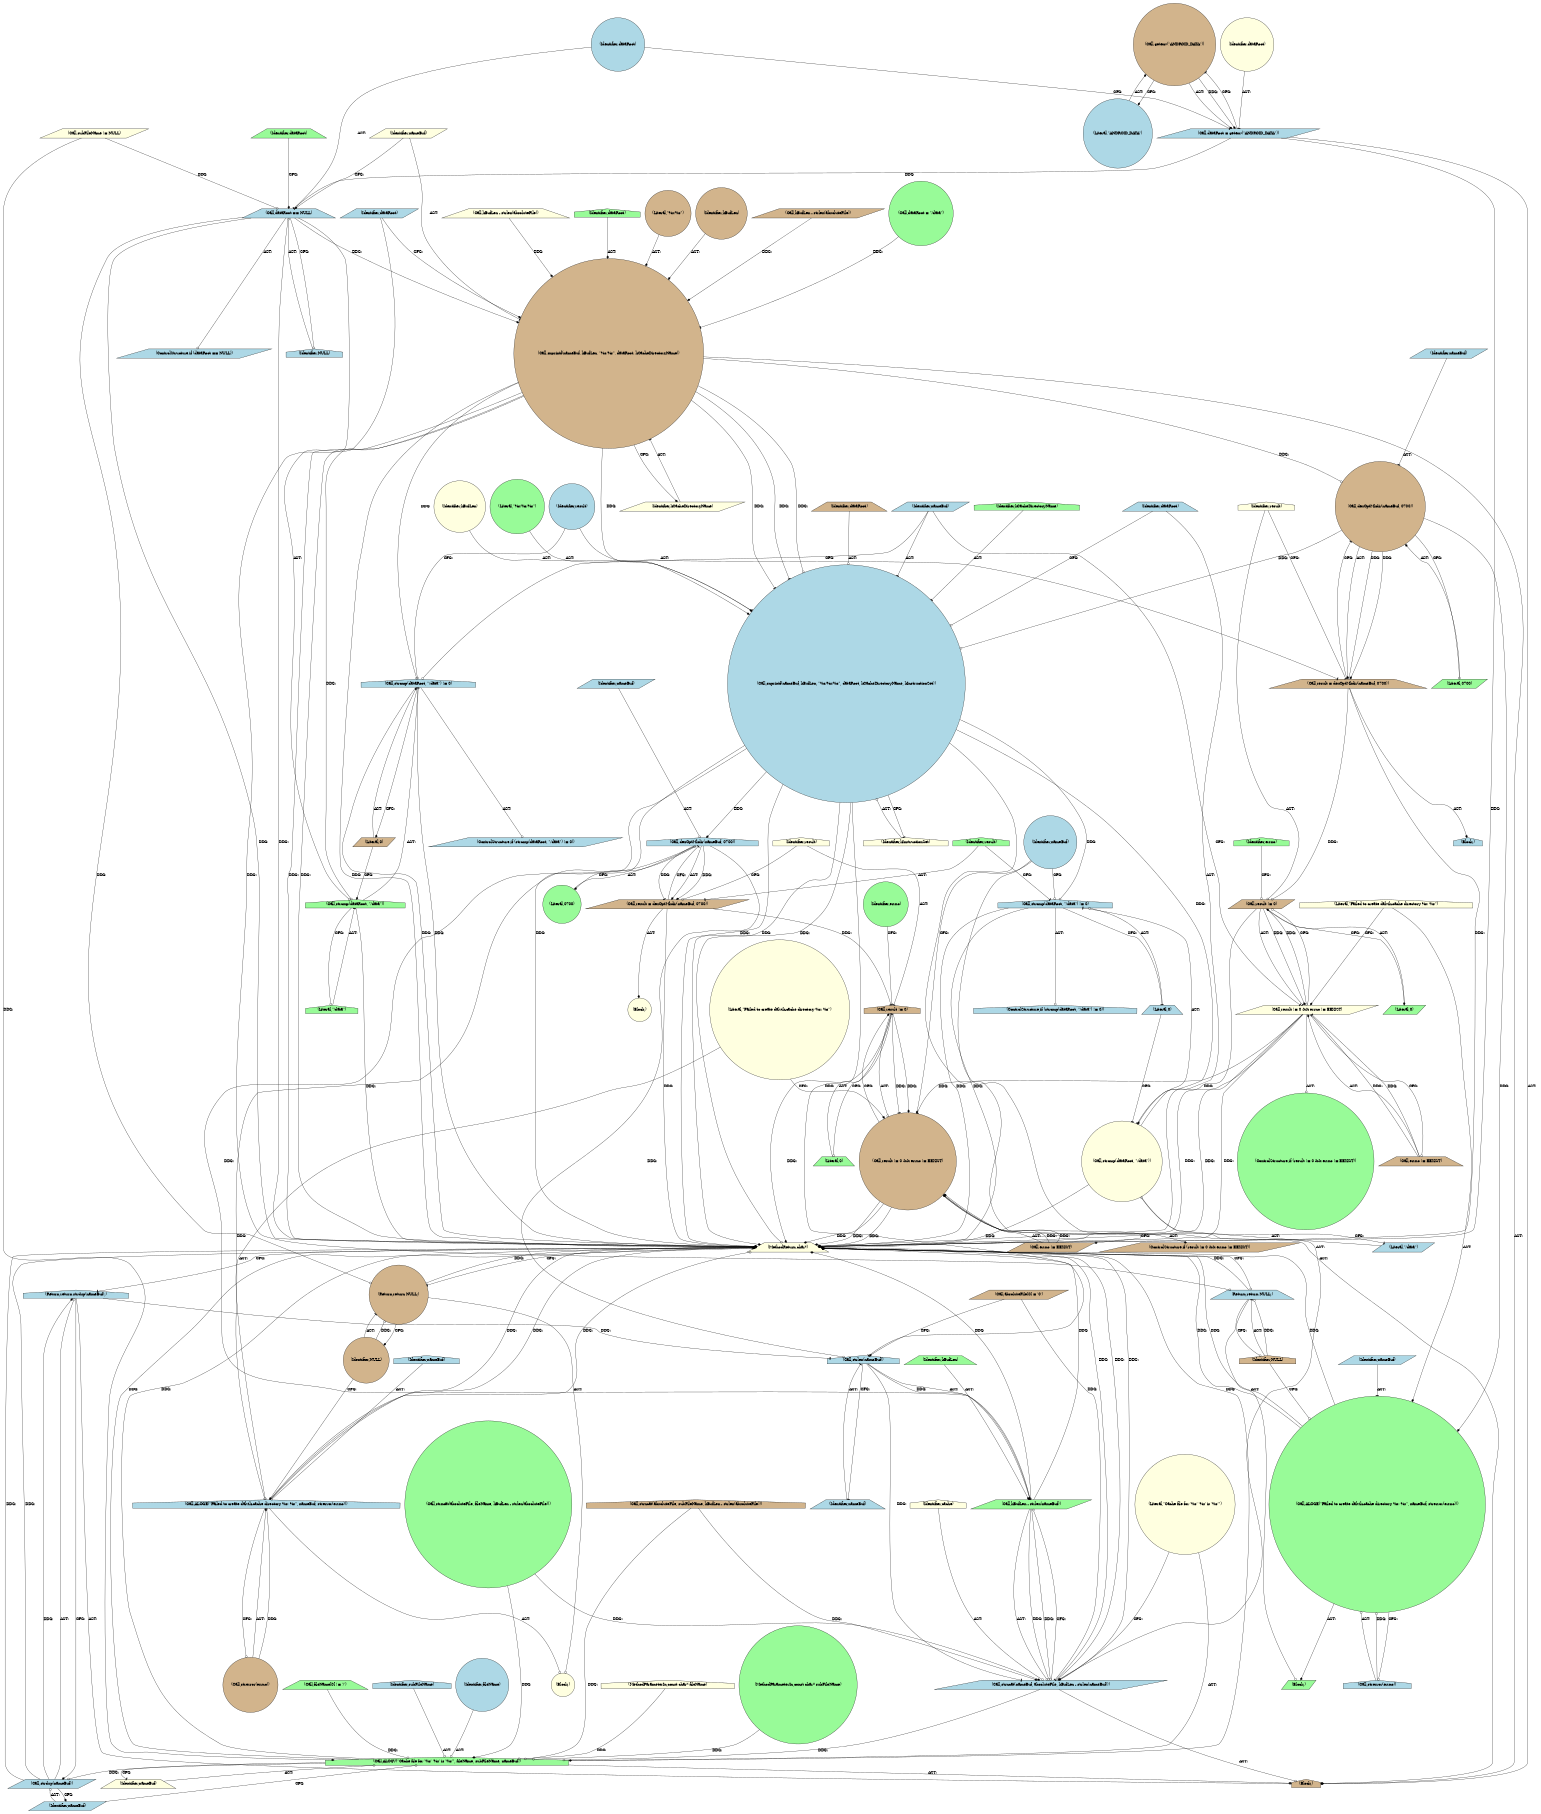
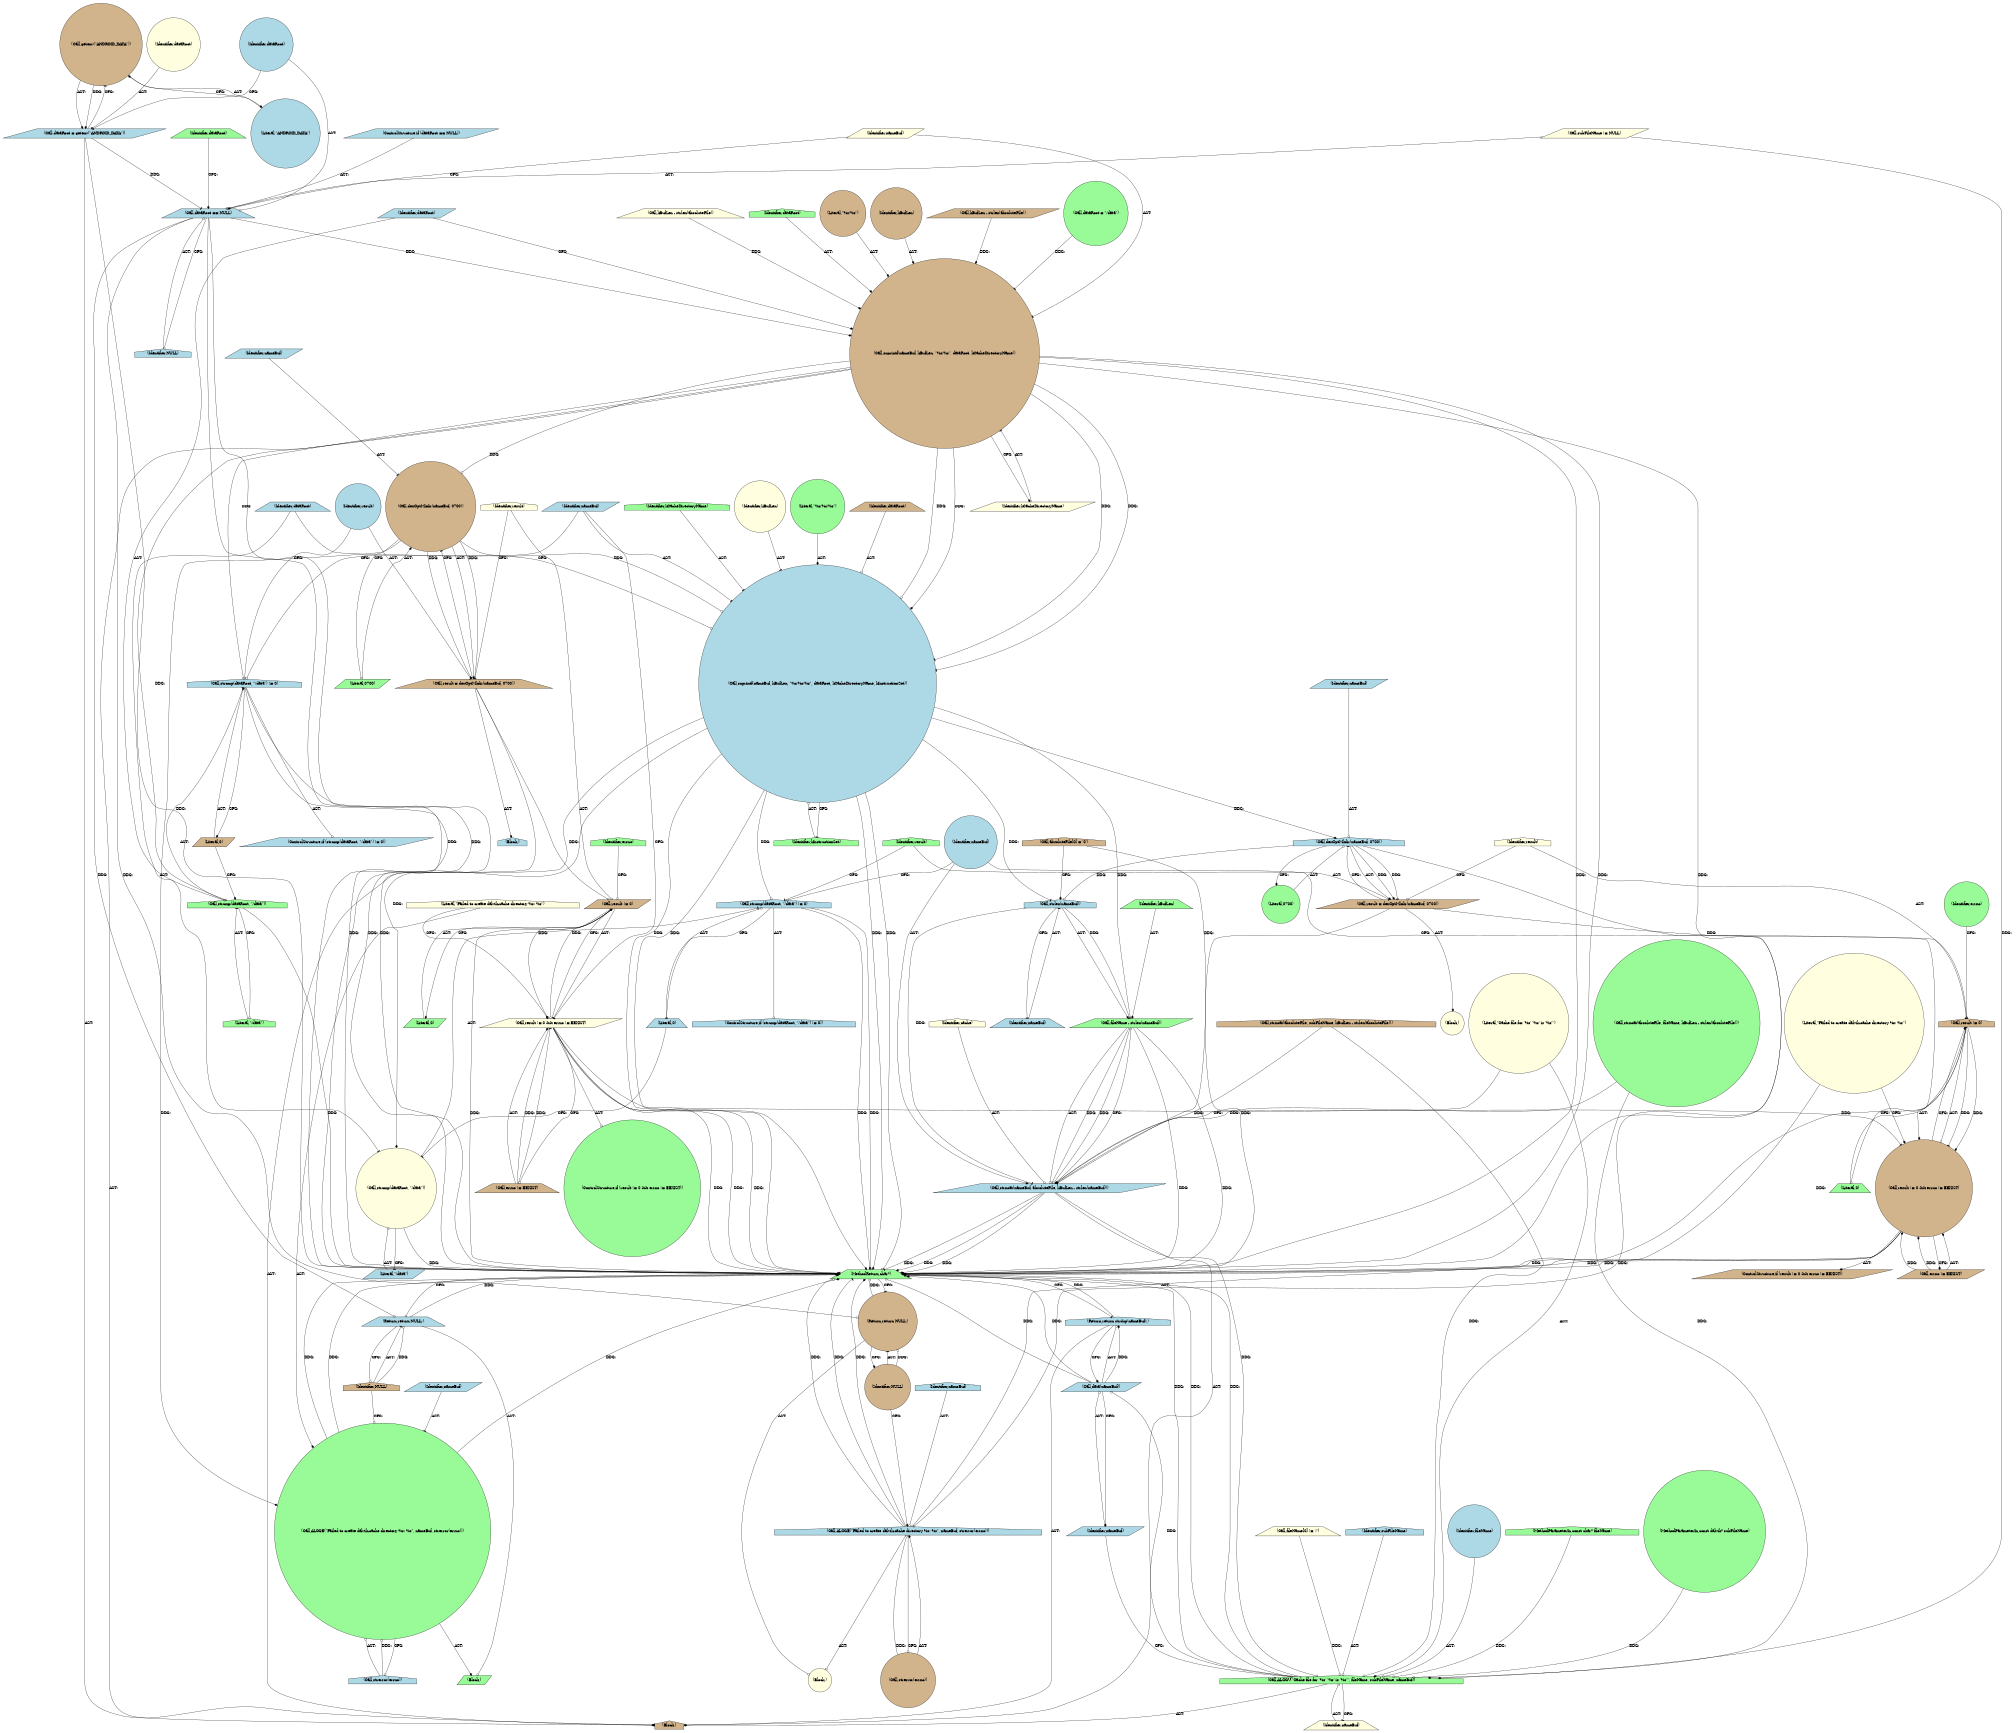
edge "(Call,subFileName != NULL)" -> "(Call,dataRoot == NULL)": label "DDG: " -> "AST: "
edge "(Call,dataRoot == NULL)" -> "(ControlStructure,if (dataRoot == NULL))": reversed
node "(Identifier,kInstructionSet)": fillcolor lightyellow -> palegreen
node "(MethodReturn,char*)": fillcolor lightyellow -> palegreen
node "(Call,absoluteFile[0] = '0')": shape parallelogram -> house
edge "(Return,return strdup(nameBuf);)" -> "(Call,strlen(nameBuf))": now "(Return,return strdup(nameBuf);)" -> "(MethodReturn,char*)"
node "(Call,kBufLen - strlen(nameBuf))": label "(Call,kBufLen - strlen(nameBuf))" -> "(Call,fileName - strlen(nameBuf))"
node "(Call,fileName[0] != '/')": fillcolor palegreen -> lightyellow
node "(MethodParameterIn,const char* fileName)": fillcolor lightyellow -> palegreen
node "(MethodParameterIn,const char* subFileName)": label "(MethodParameterIn,const char* subFileName)" -> "(MethodParameterIn,const dalvik* subFileName)"
node "(Call,strdup(nameBuf))": label "(Call,strdup(nameBuf))" -> "(Call,data(nameBuf))"
